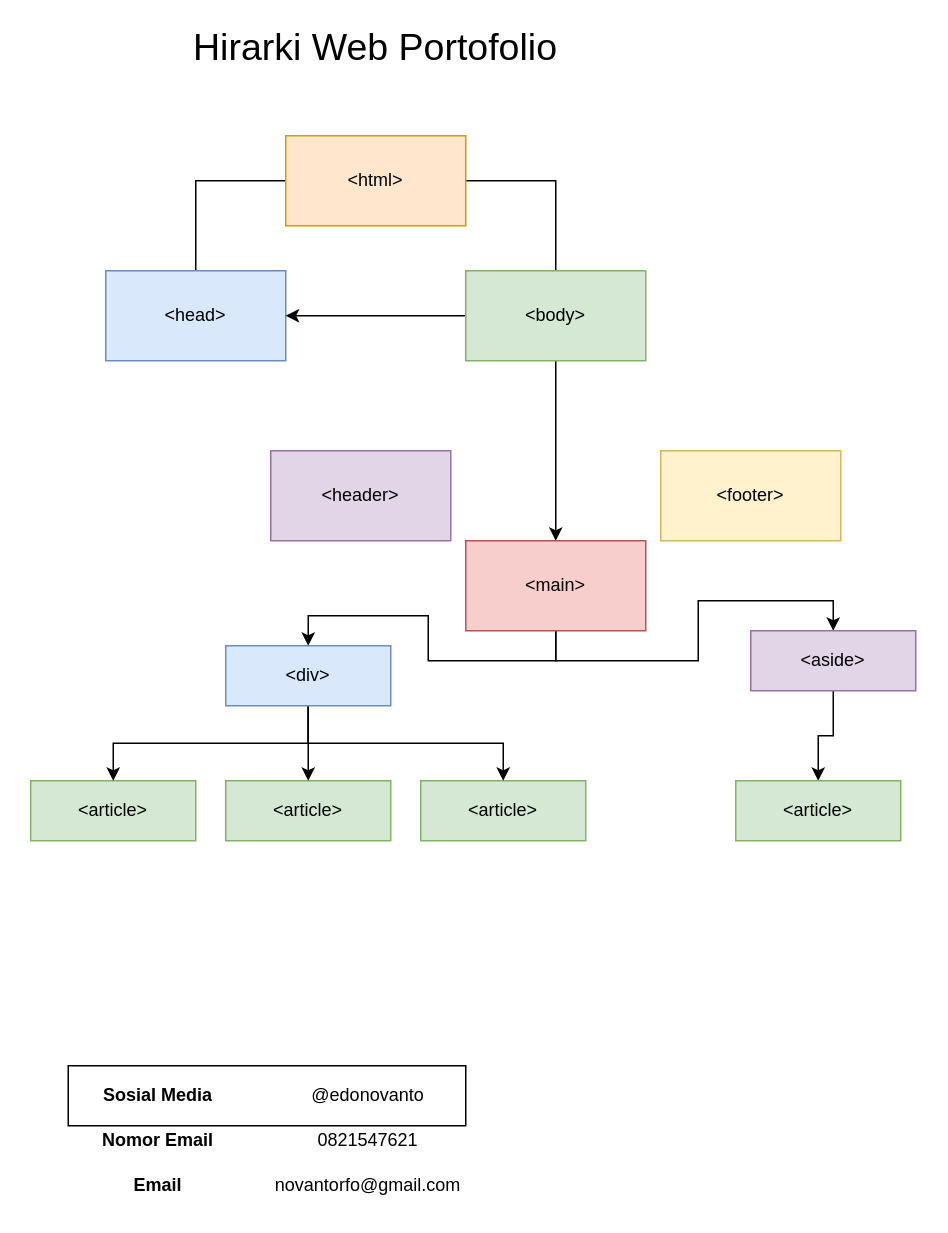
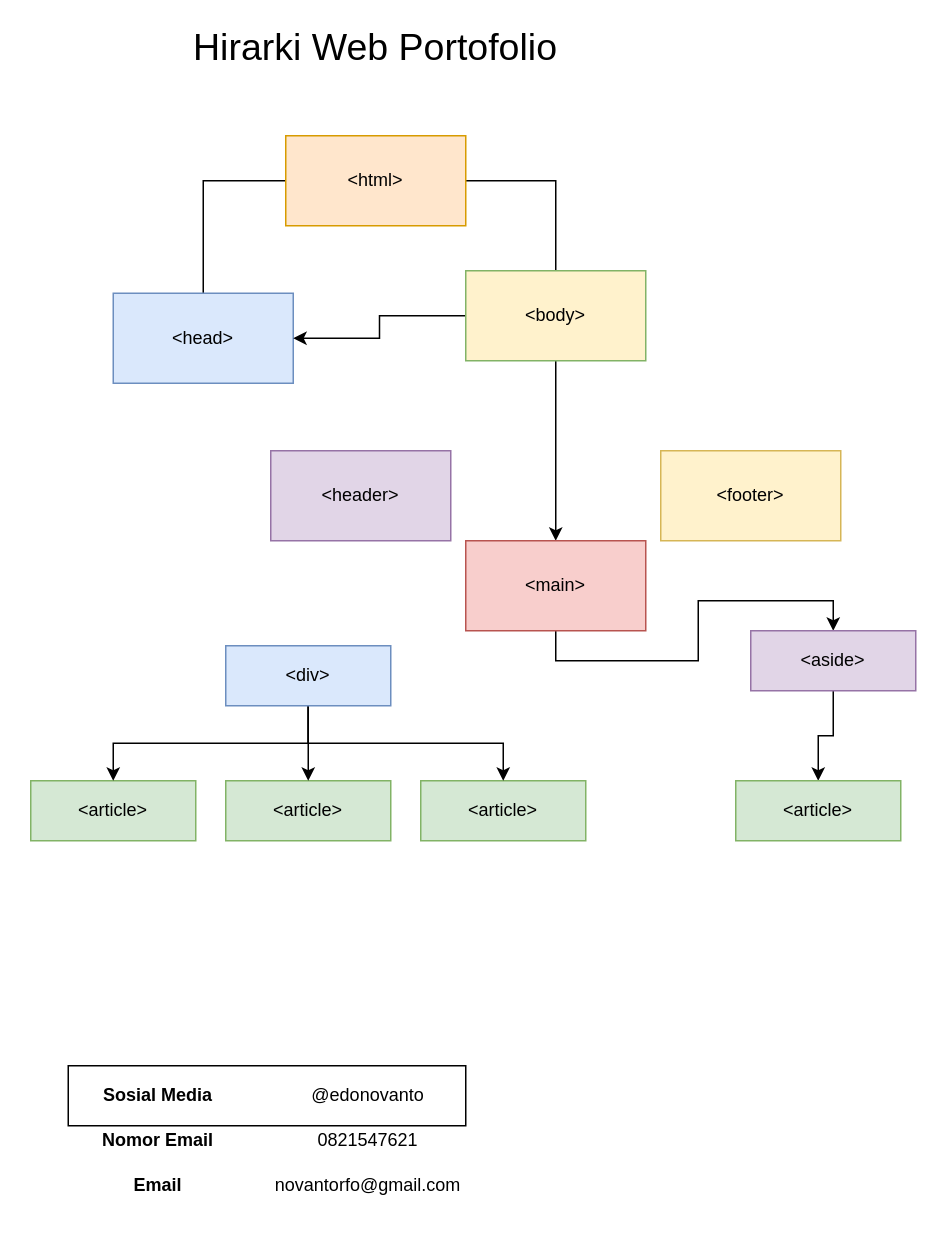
node "<head>": moved (196, 316) -> (203, 338)
node "<body>": fillcolor #d5e8d4 -> #fff2cc
edge "<main>" -> "<div>": removed
